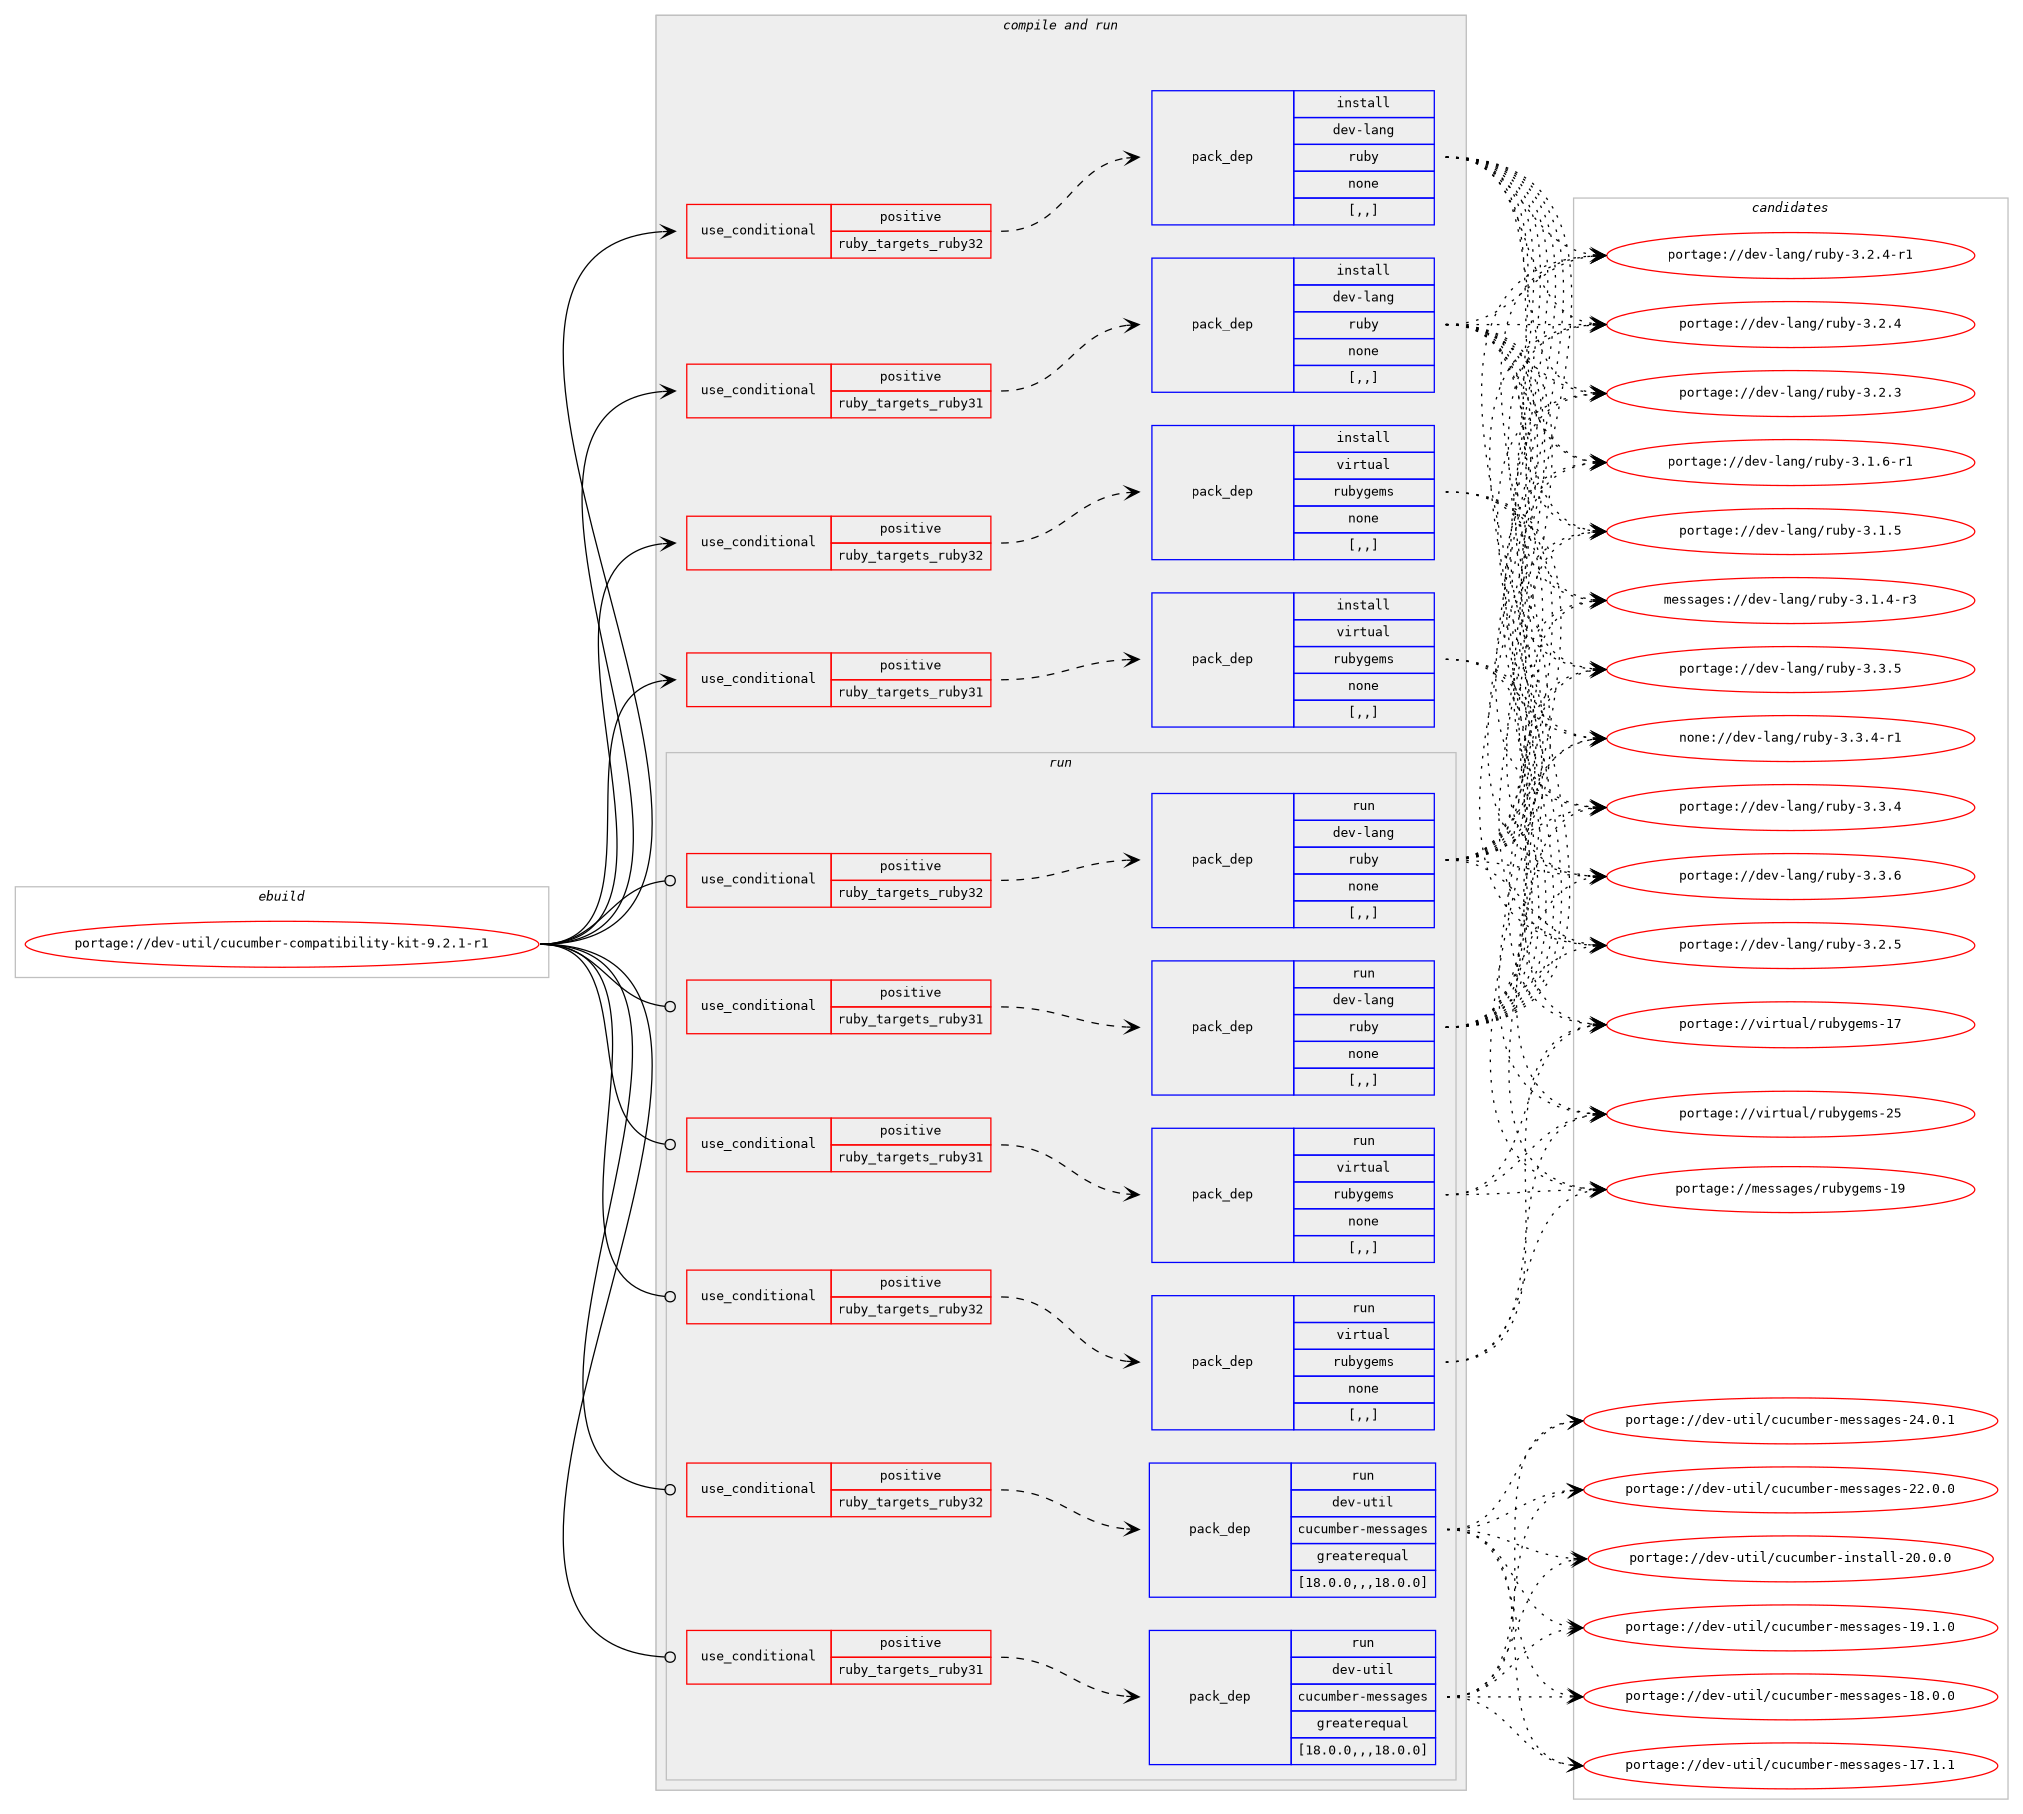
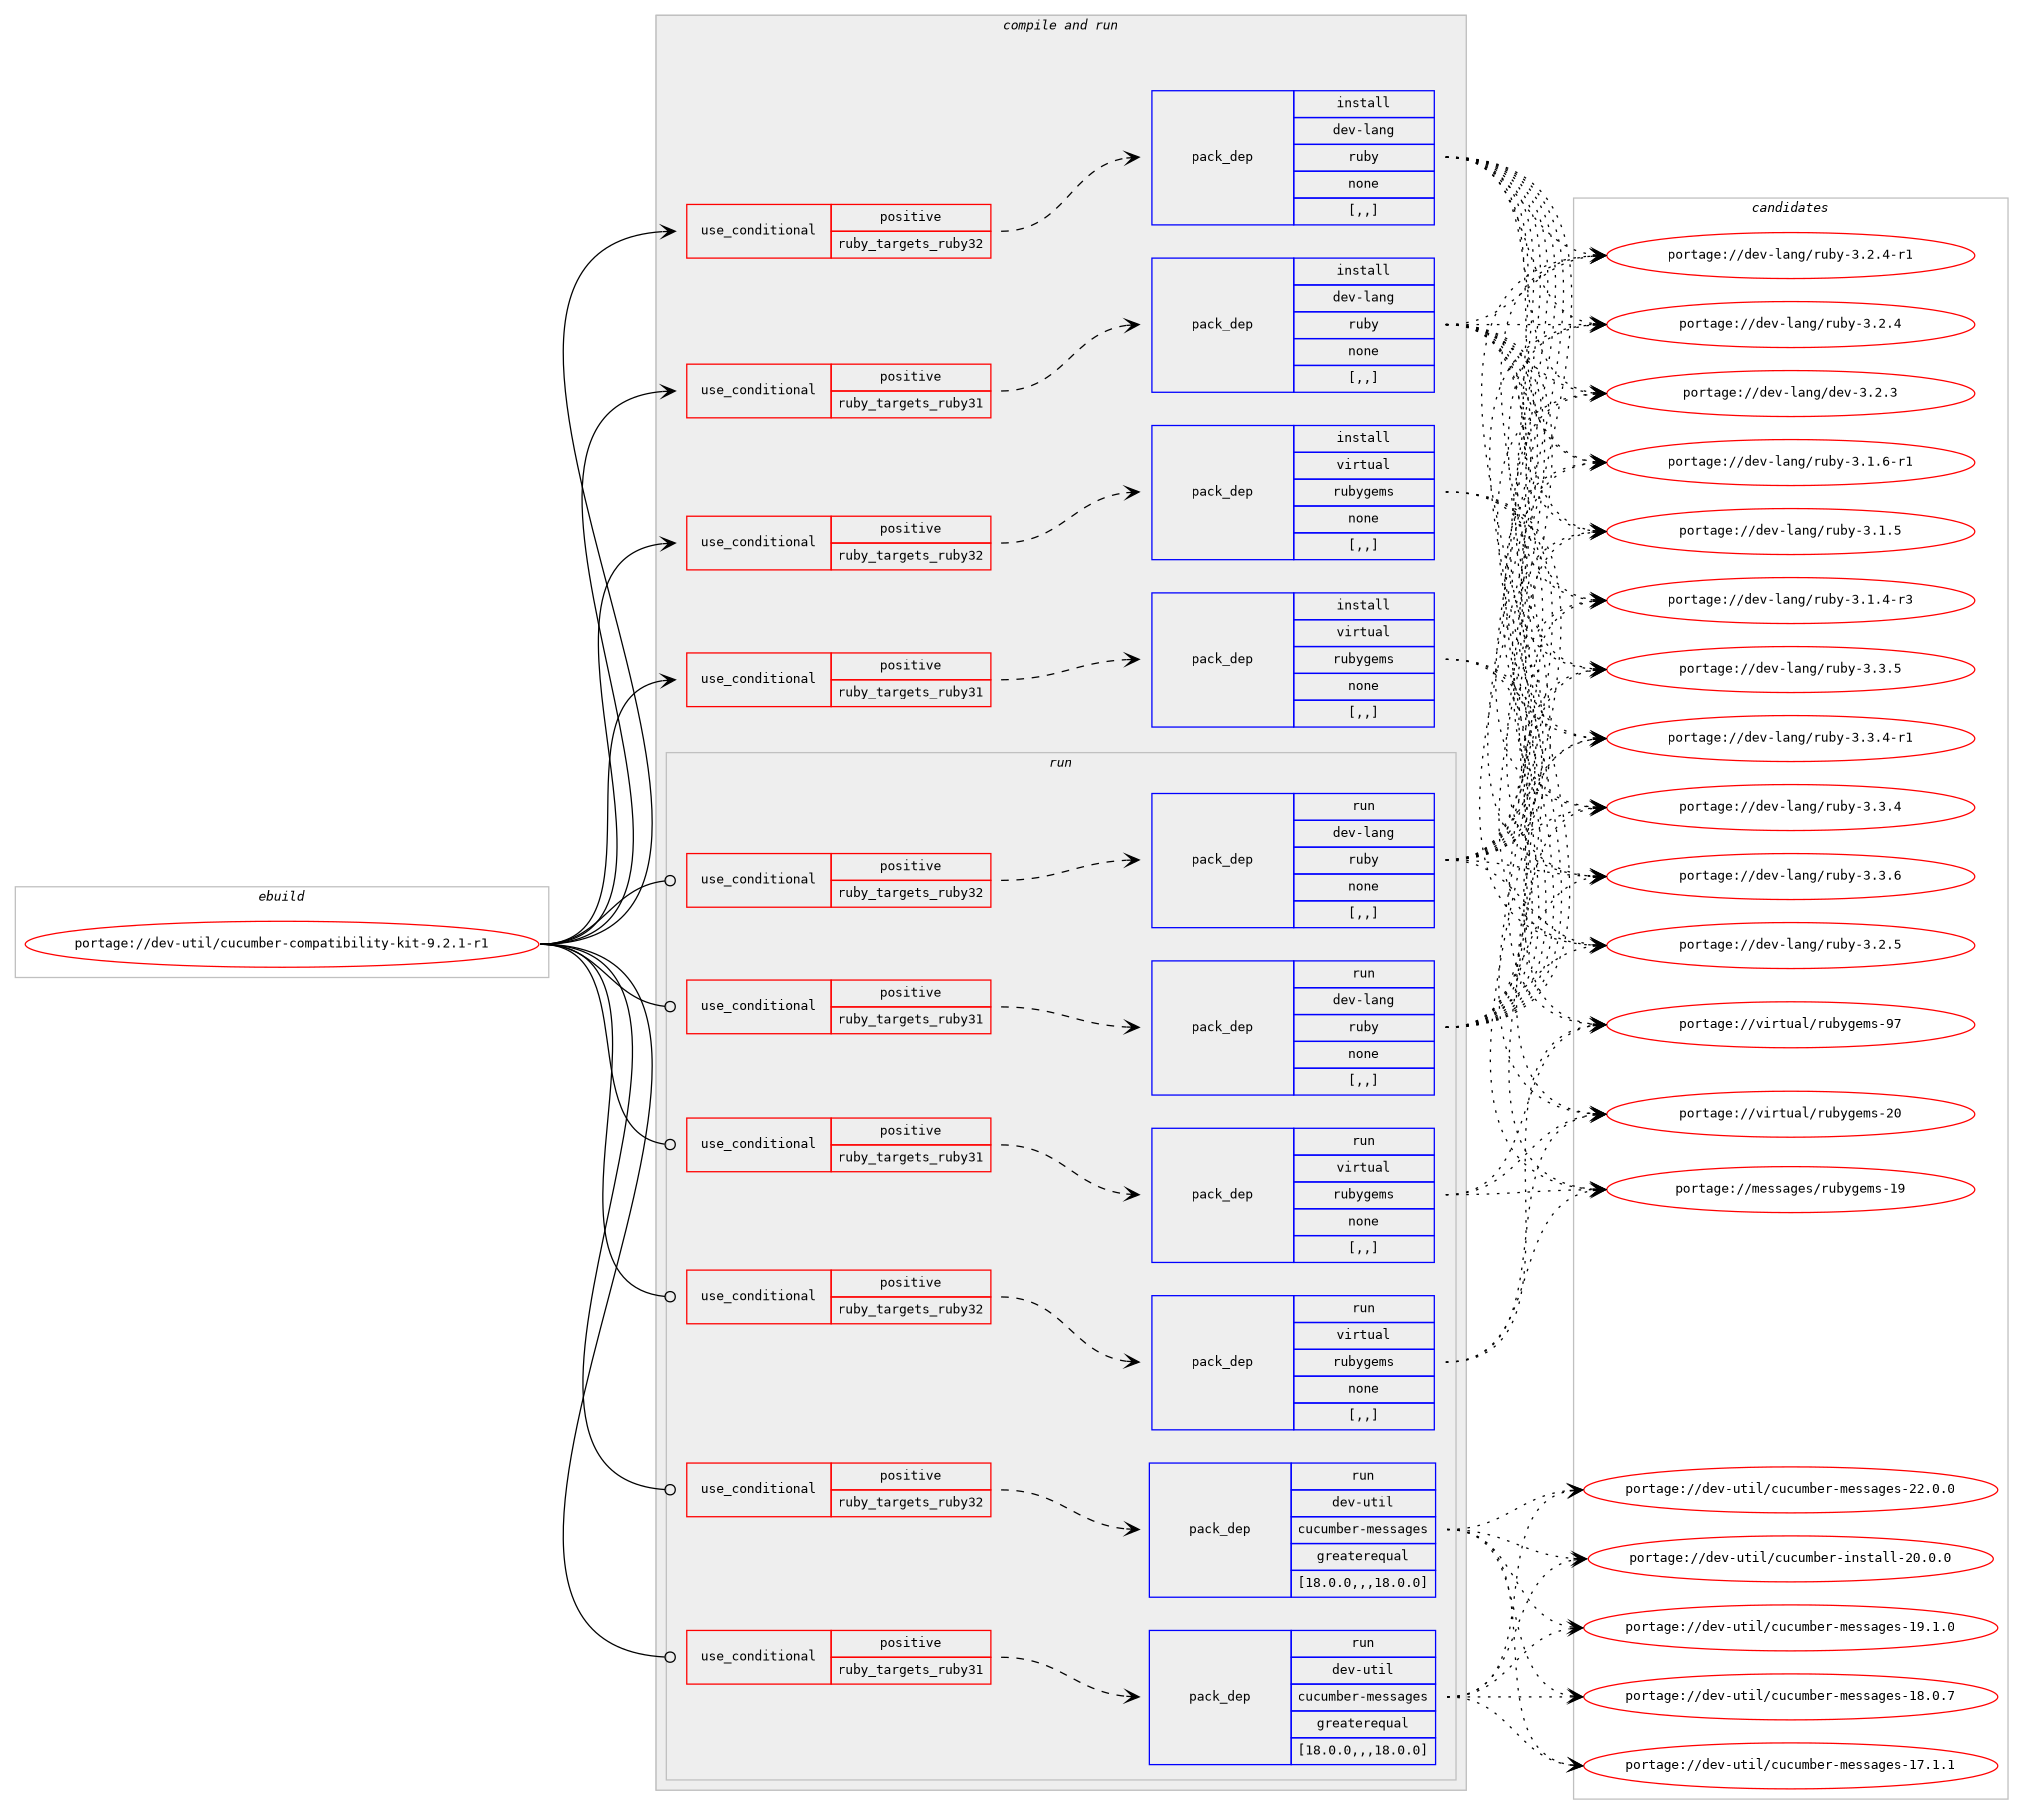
node "portage://dev-lang/ruby-3.2.3": label "portage://dev-lang/ruby-3.2.3" -> "portage://dev-lang/dev-3.2.3"
node "messages://dev-lang/ruby-3.1.4-r3": label "messages://dev-lang/ruby-3.1.4-r3" -> "portage://dev-lang/ruby-3.1.4-r3"
node "none://dev-lang/ruby-3.3.4-r1": label "none://dev-lang/ruby-3.3.4-r1" -> "portage://dev-lang/ruby-3.3.4-r1"
node "portage://virtual/rubygems-17": label "portage://virtual/rubygems-17" -> "portage://virtual/rubygems-97"
node "portage://virtual/rubygems-25": label "portage://virtual/rubygems-25" -> "portage://virtual/rubygems-20"
node "portage://dev-util/cucumber-messages-24.0.1": removed
node "portage://dev-util/cucumber-messages-18.0.0": label "portage://dev-util/cucumber-messages-18.0.0" -> "portage://dev-util/cucumber-messages-18.0.7"
